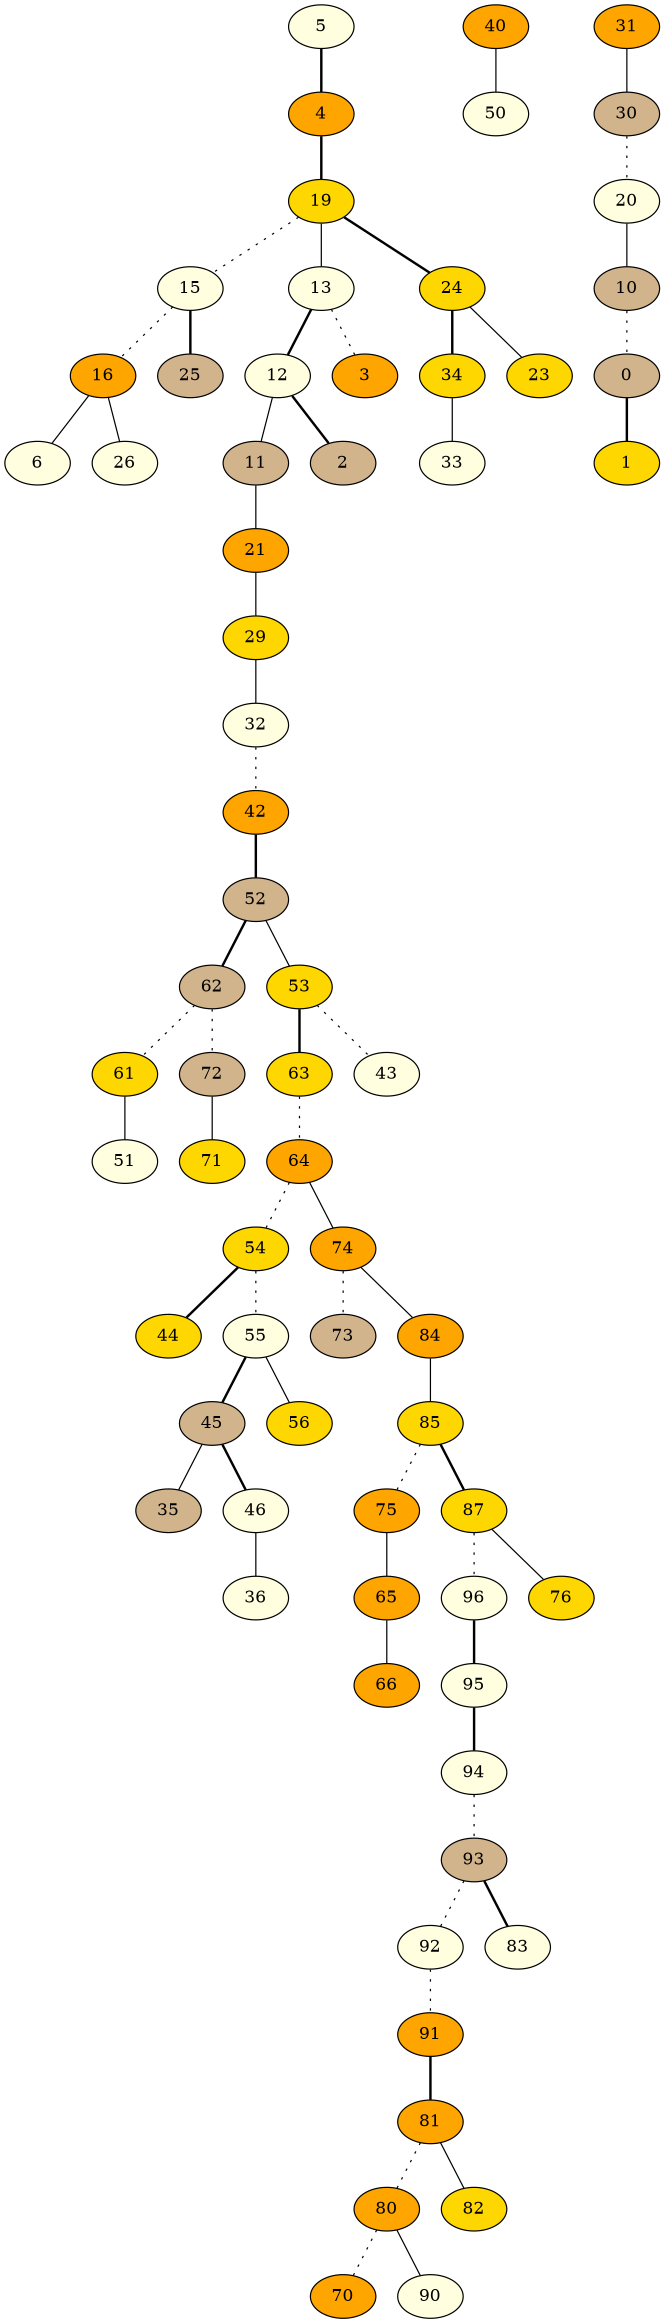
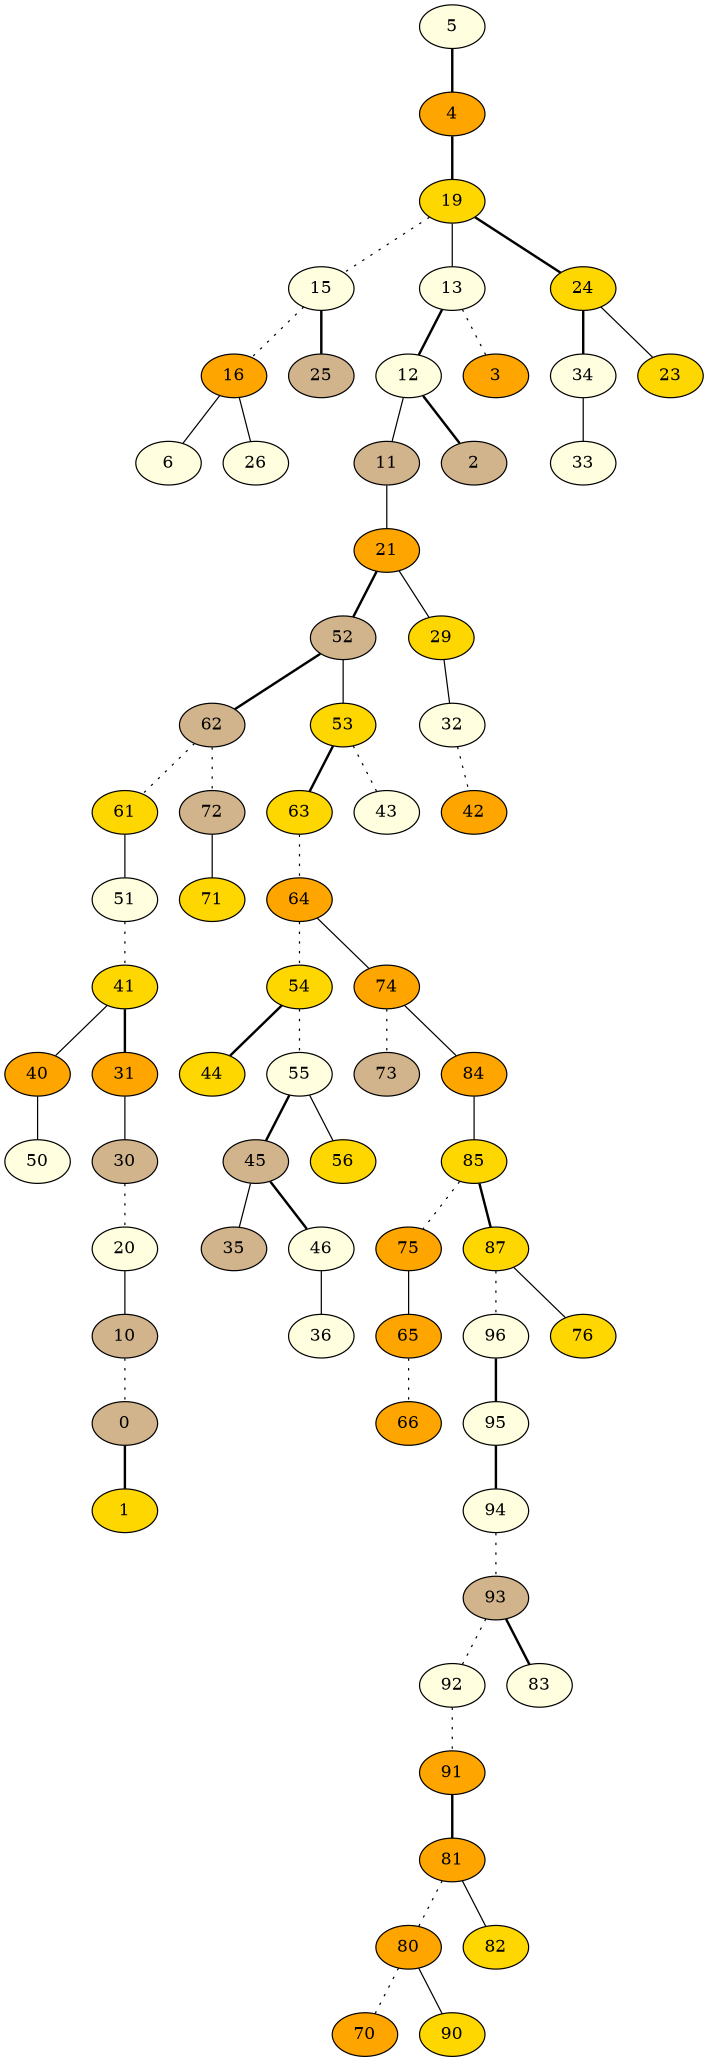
node "34": fillcolor gold -> lightyellow
edge "42" -- "52": now "21" -- "52"
node "41": added
edge "65" -- "66": style solid -> dotted
node "90": fillcolor lightyellow -> gold
